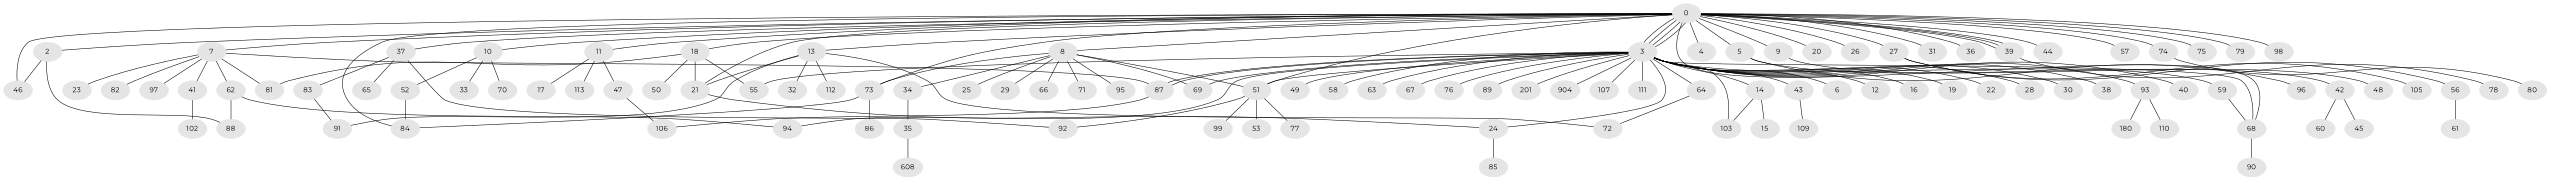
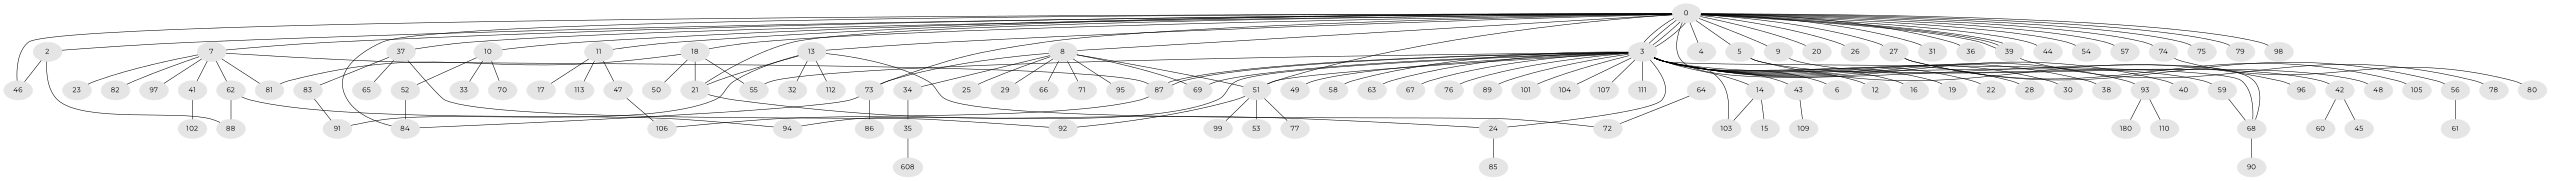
node "54": added
edge "3" -- "64": removed
node "201": label "201" -> "101"
node "904": label "904" -> "104"
